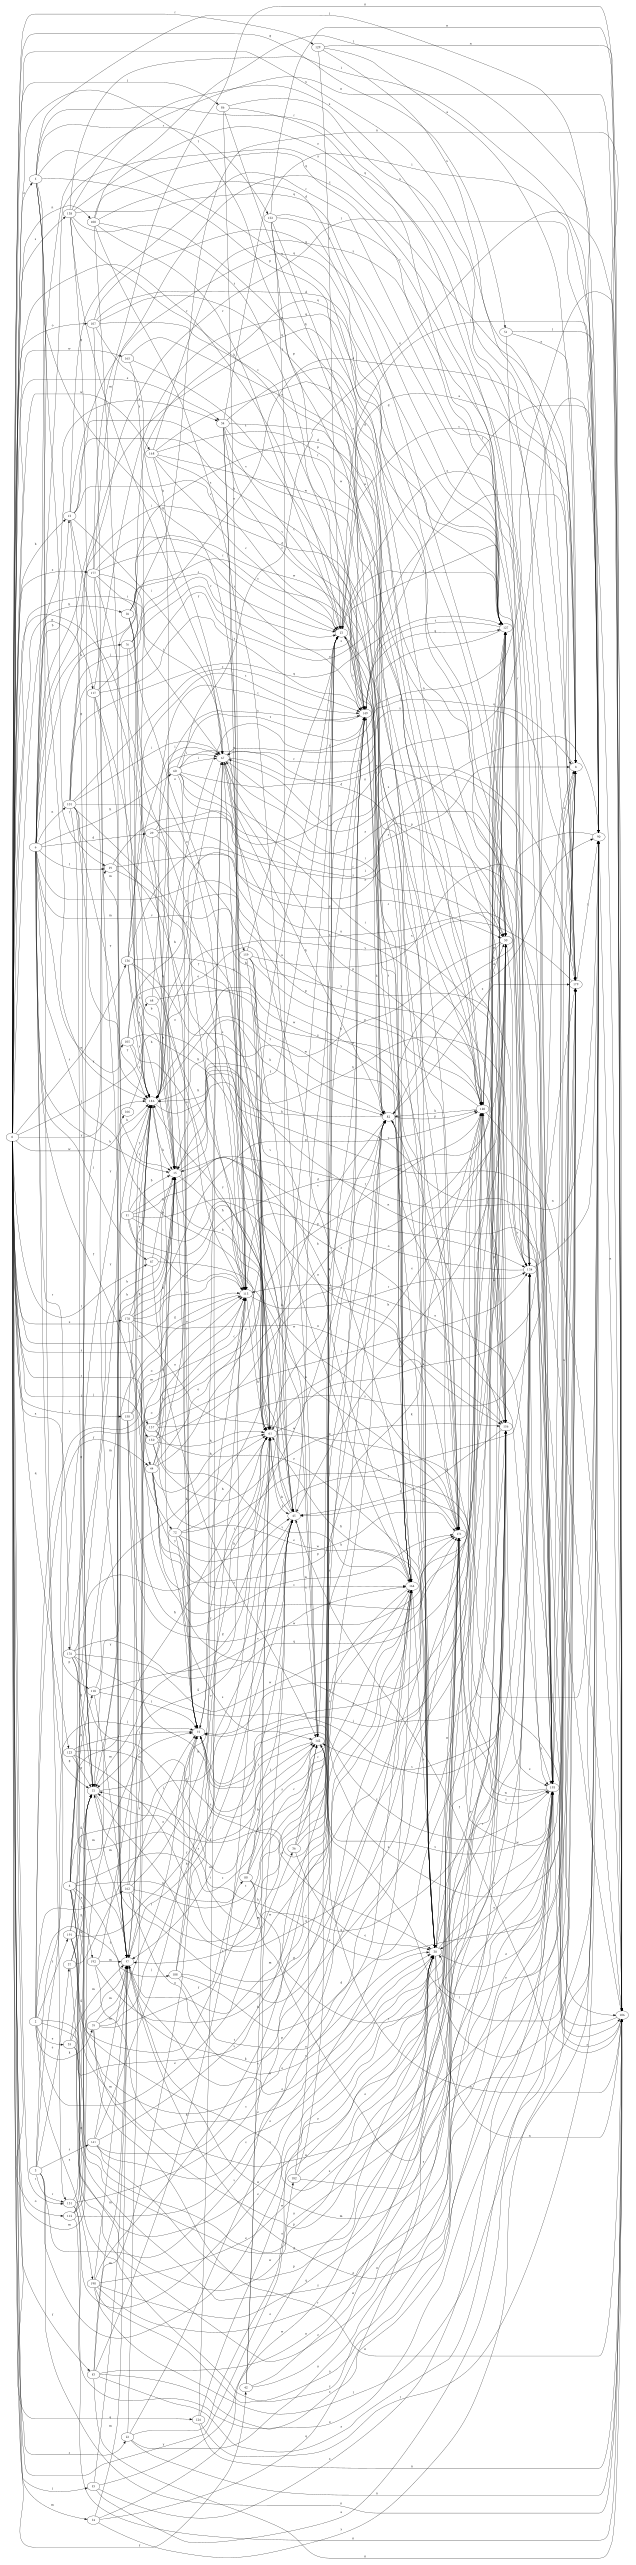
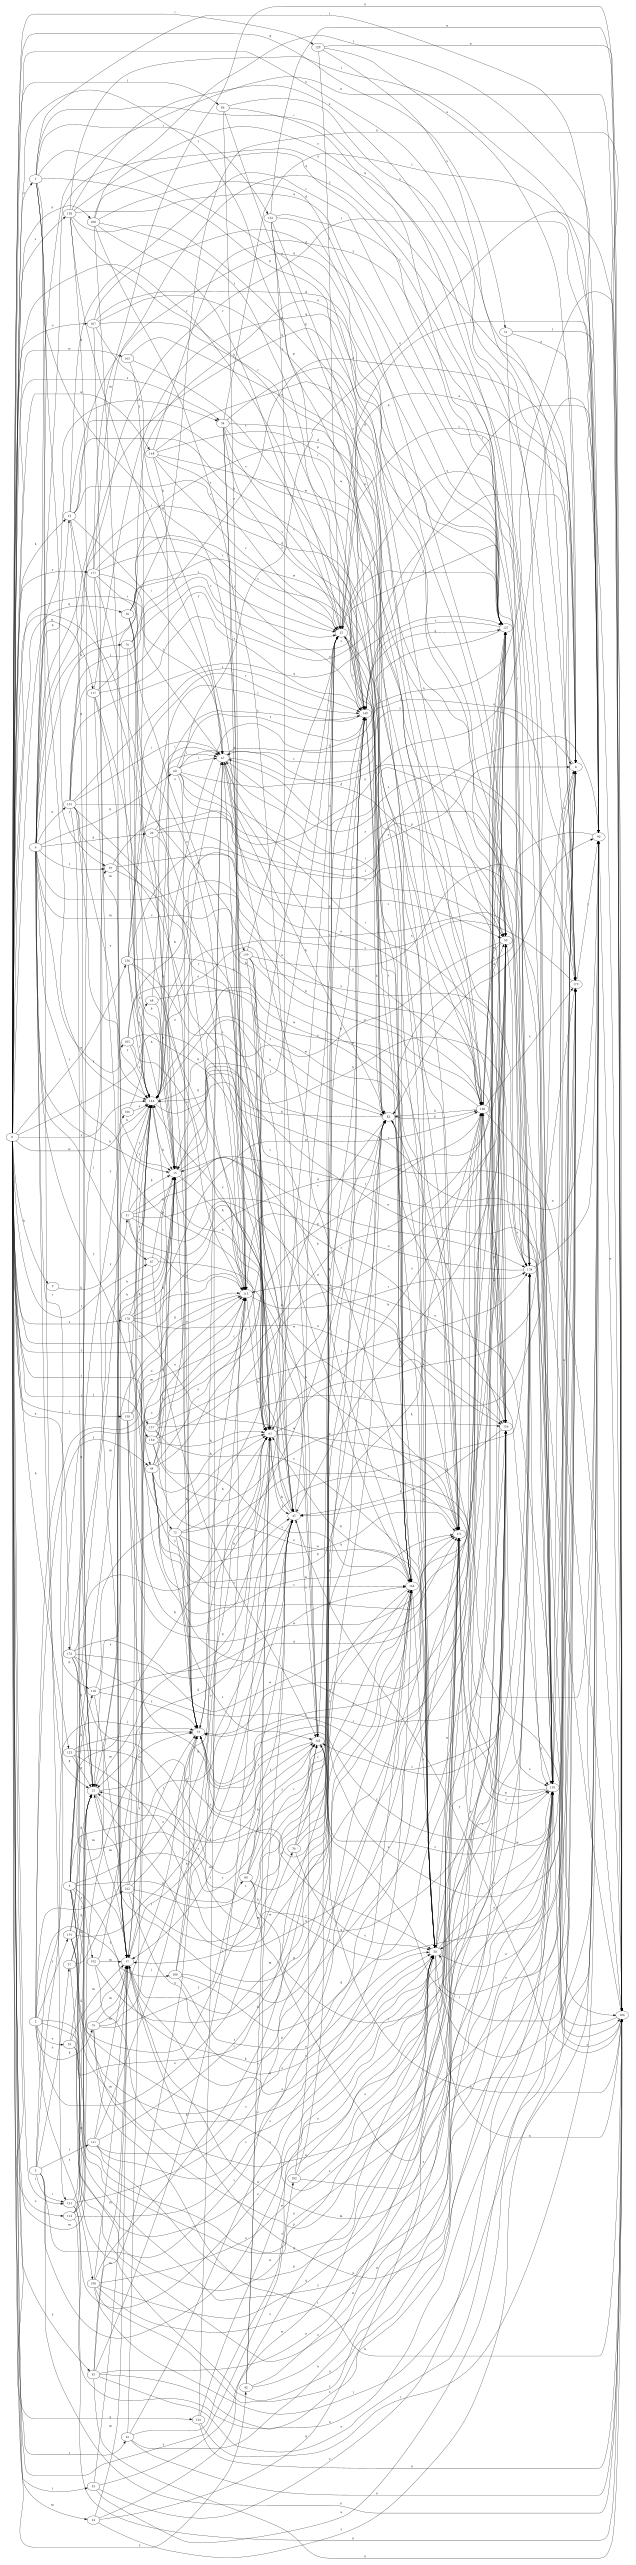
edge "82" -> "179": now "120" -> "179"
edge "166" -> "186": added, label "y"
node "9": added
